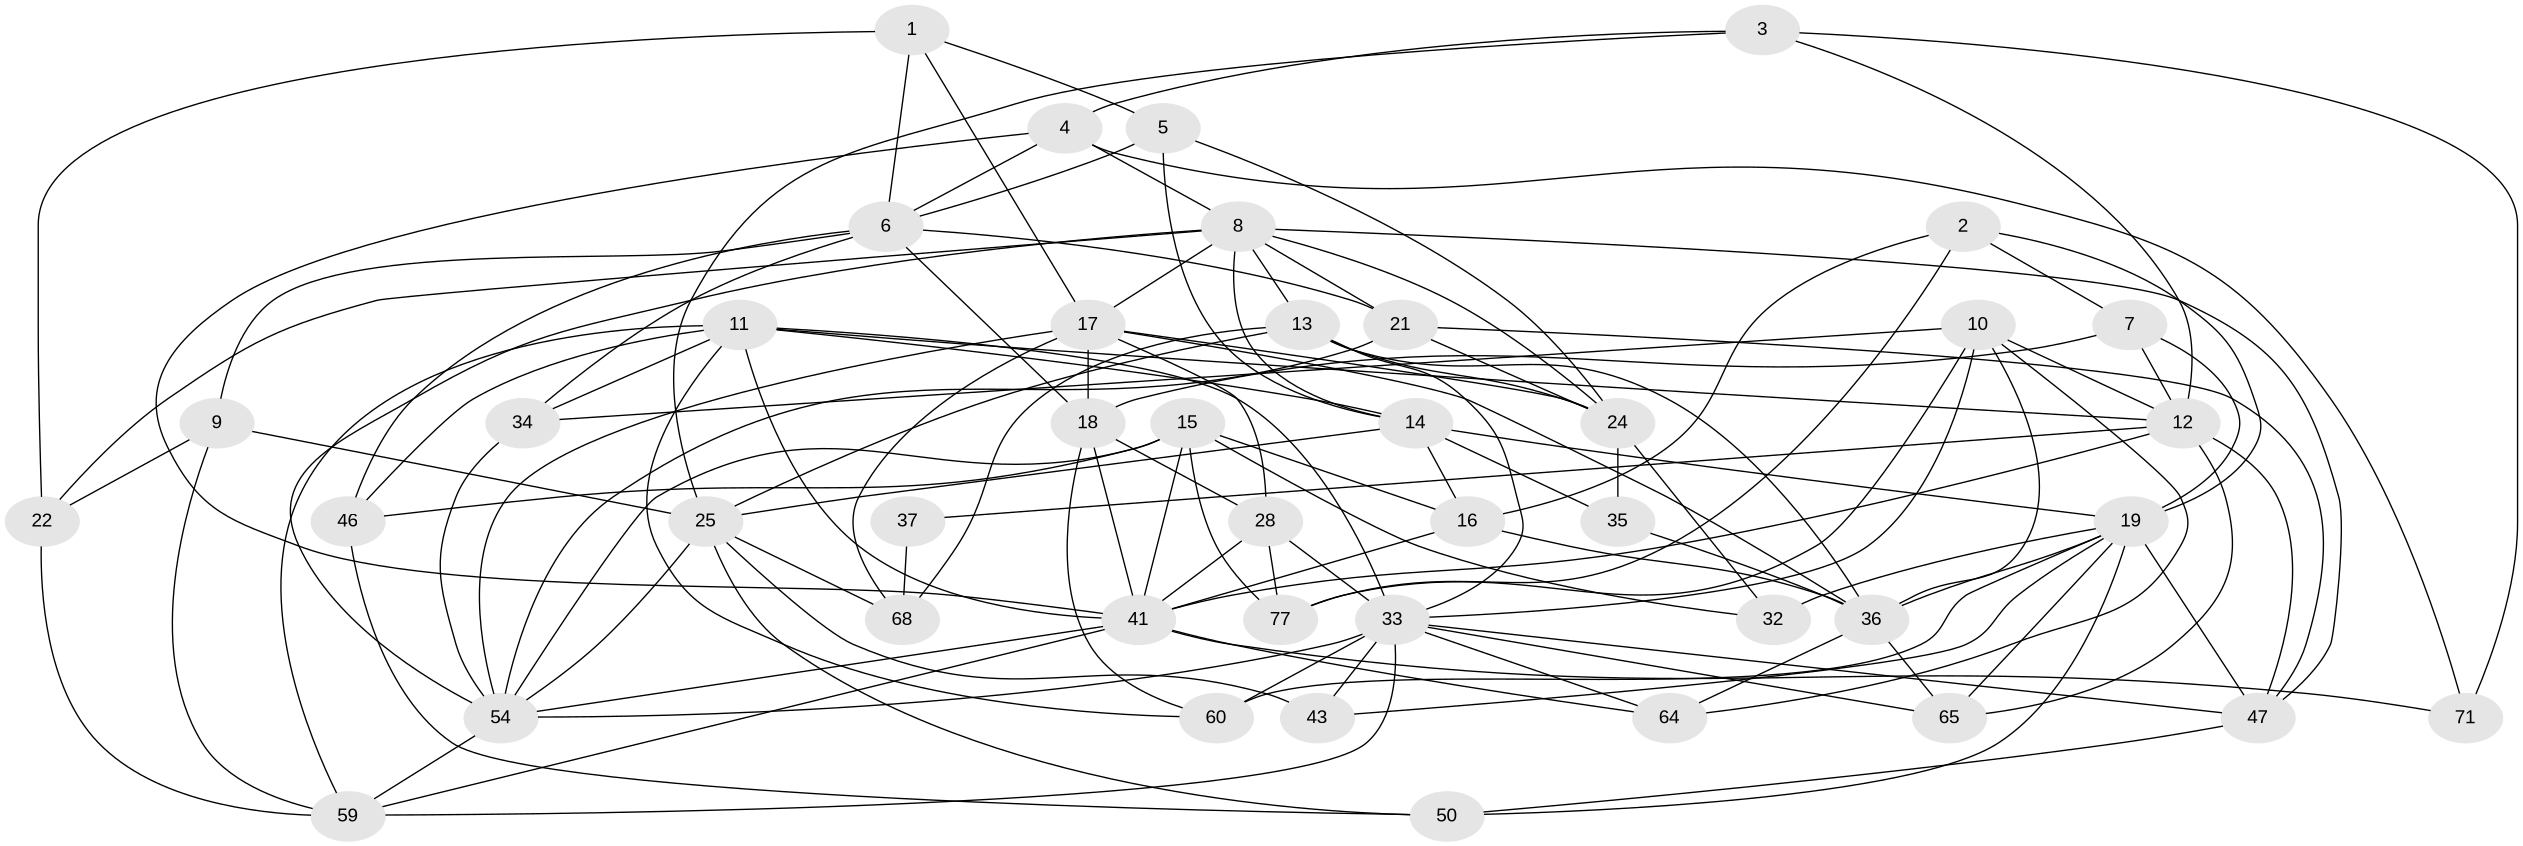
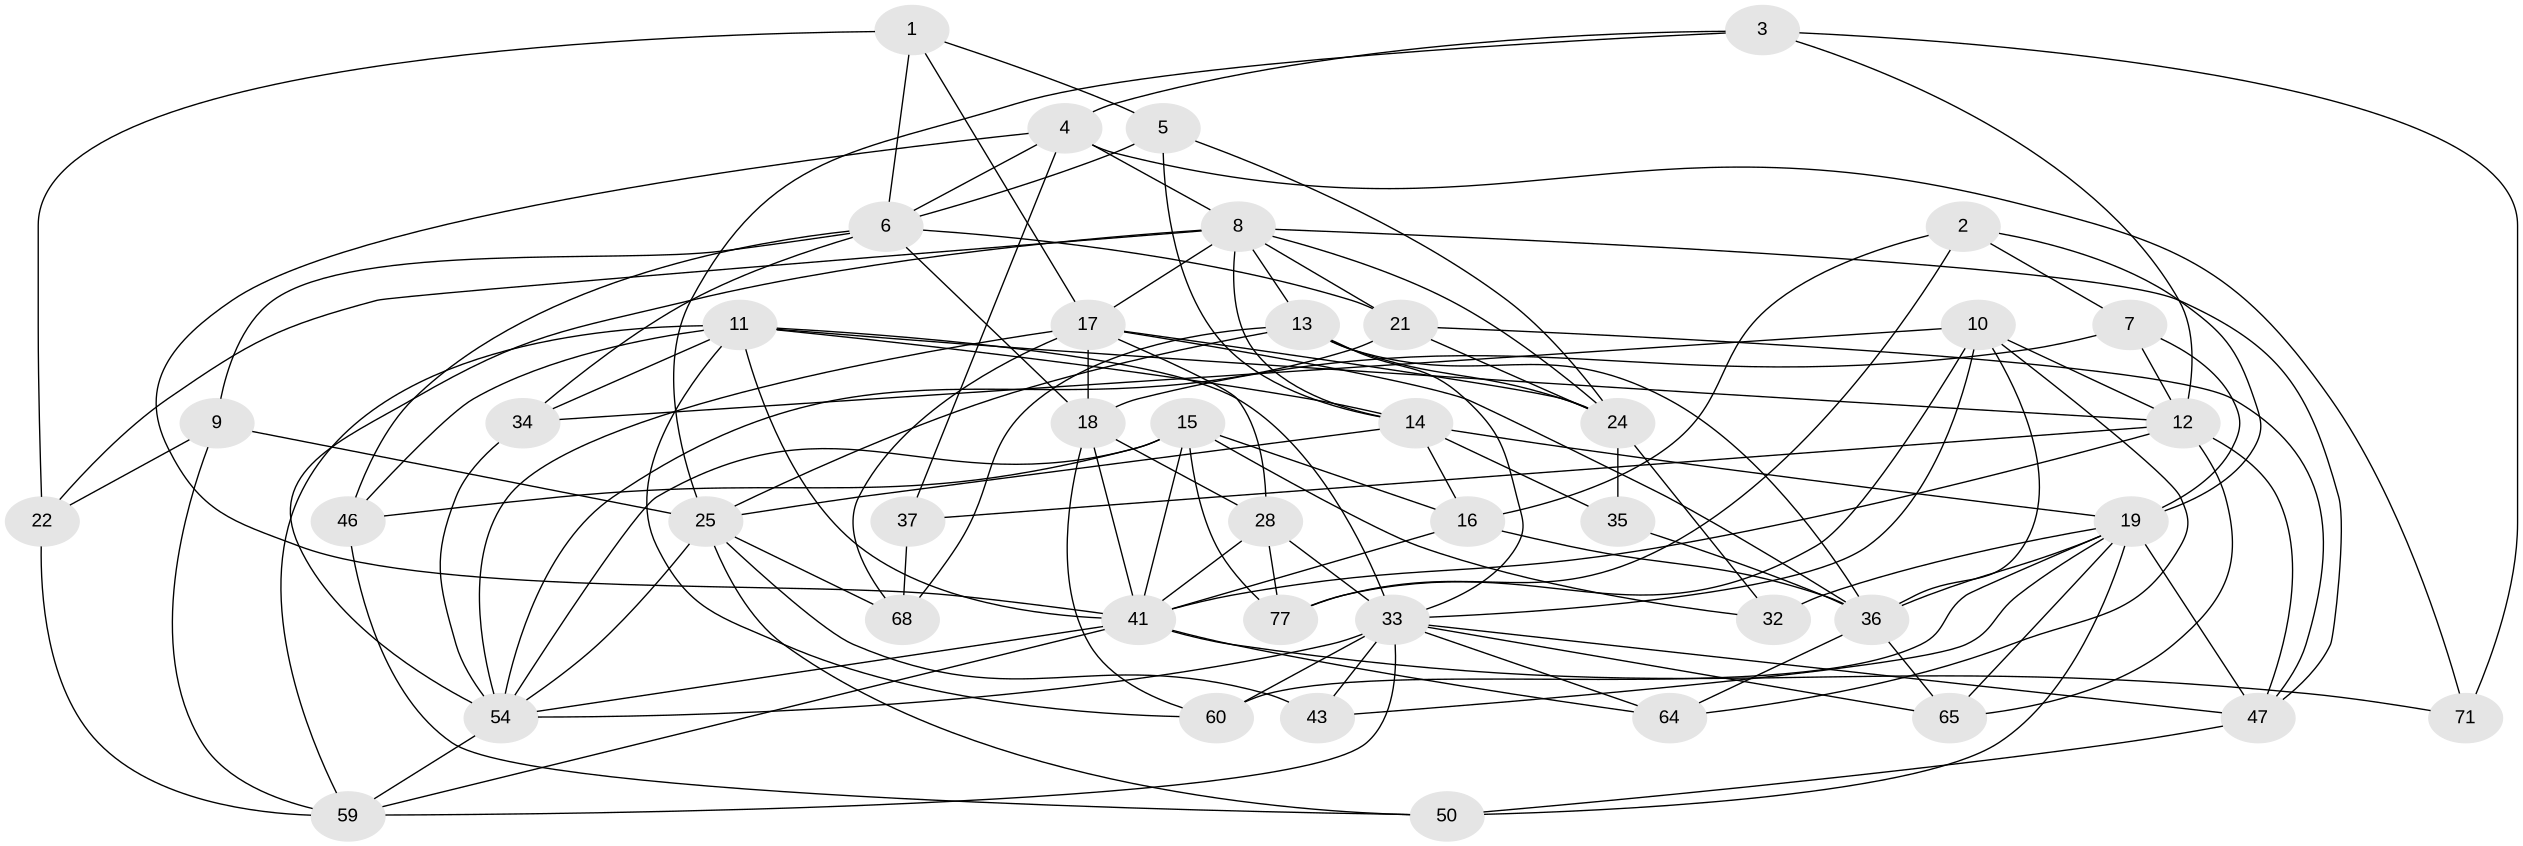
edge "4" -- "37": added
